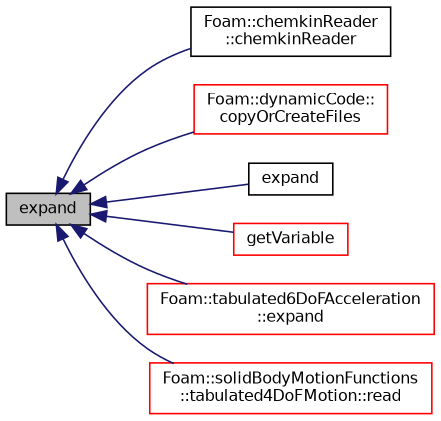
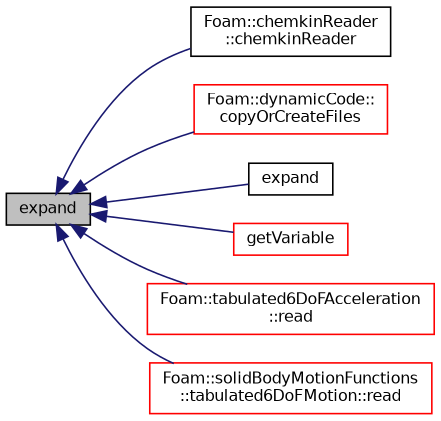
node "Foam::tabulated6DoFAcceleration ::expand": label "Foam::tabulated6DoFAcceleration ::expand" -> "Foam::tabulated6DoFAcceleration ::read"
node "Foam::solidBodyMotionFunctions ::tabulated4DoFMotion::read": label "Foam::solidBodyMotionFunctions ::tabulated4DoFMotion::read" -> "Foam::solidBodyMotionFunctions ::tabulated6DoFMotion::read"
